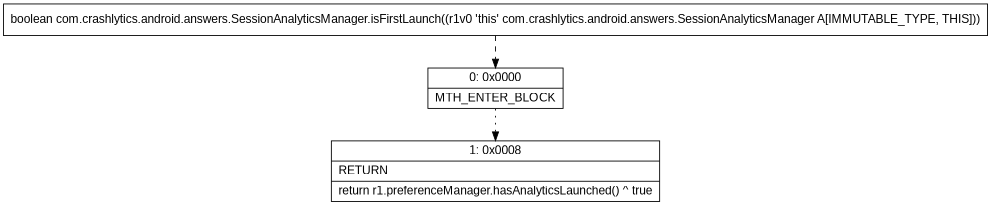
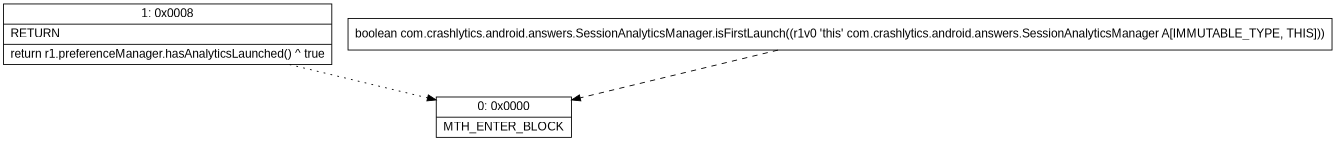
edge "0: 0x0000" -> "1: 0x0008": reversed
